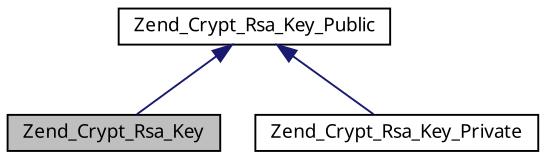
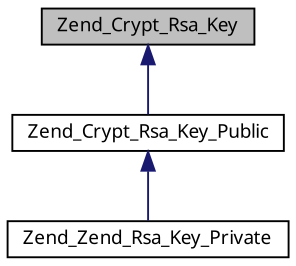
edge "Zend_Crypt_Rsa_Key" -> "Zend_Crypt_Rsa_Key_Public": reversed
node "Zend_Crypt_Rsa_Key_Private": label "Zend_Crypt_Rsa_Key_Private" -> "Zend_Zend_Rsa_Key_Private"
